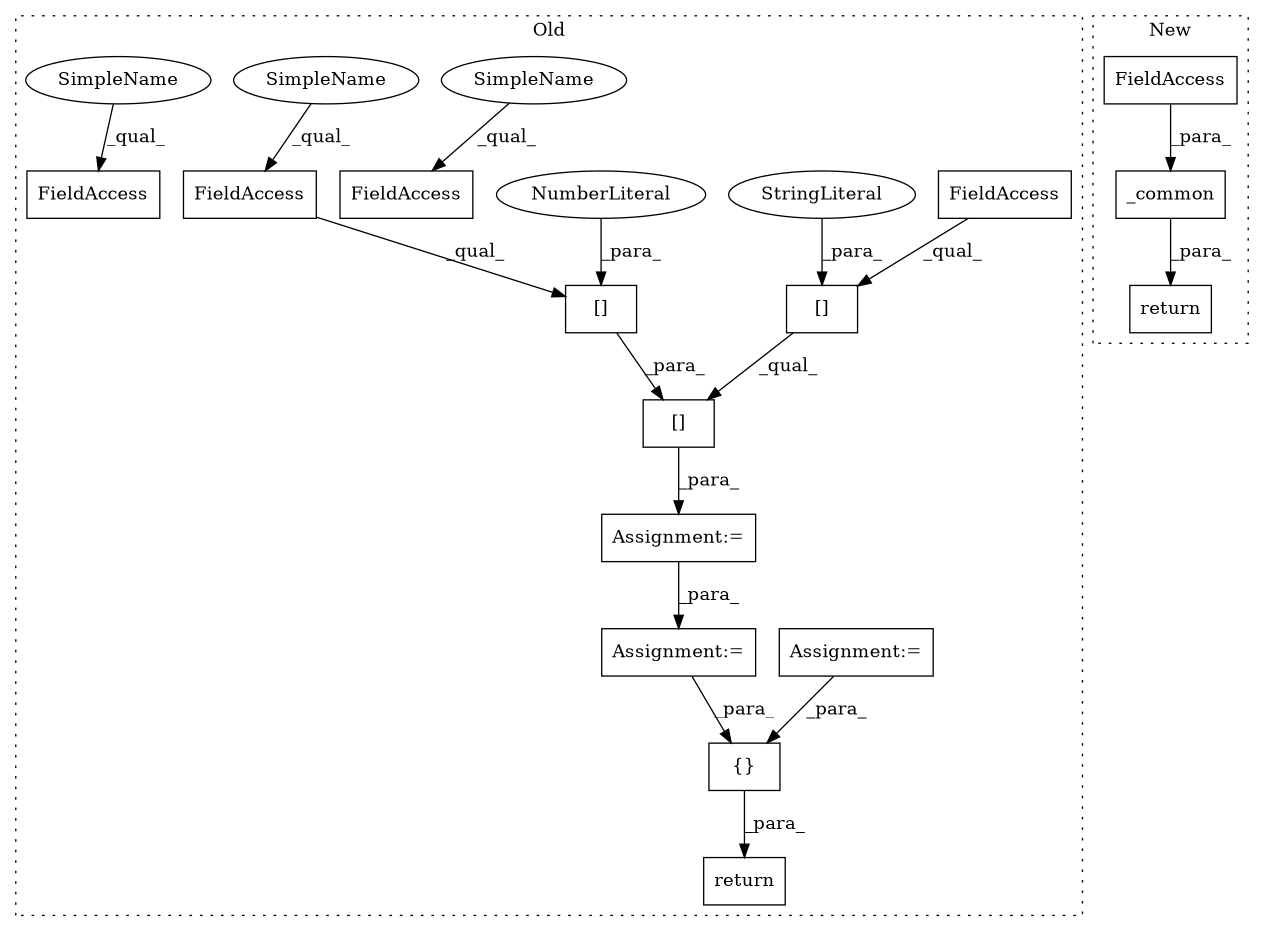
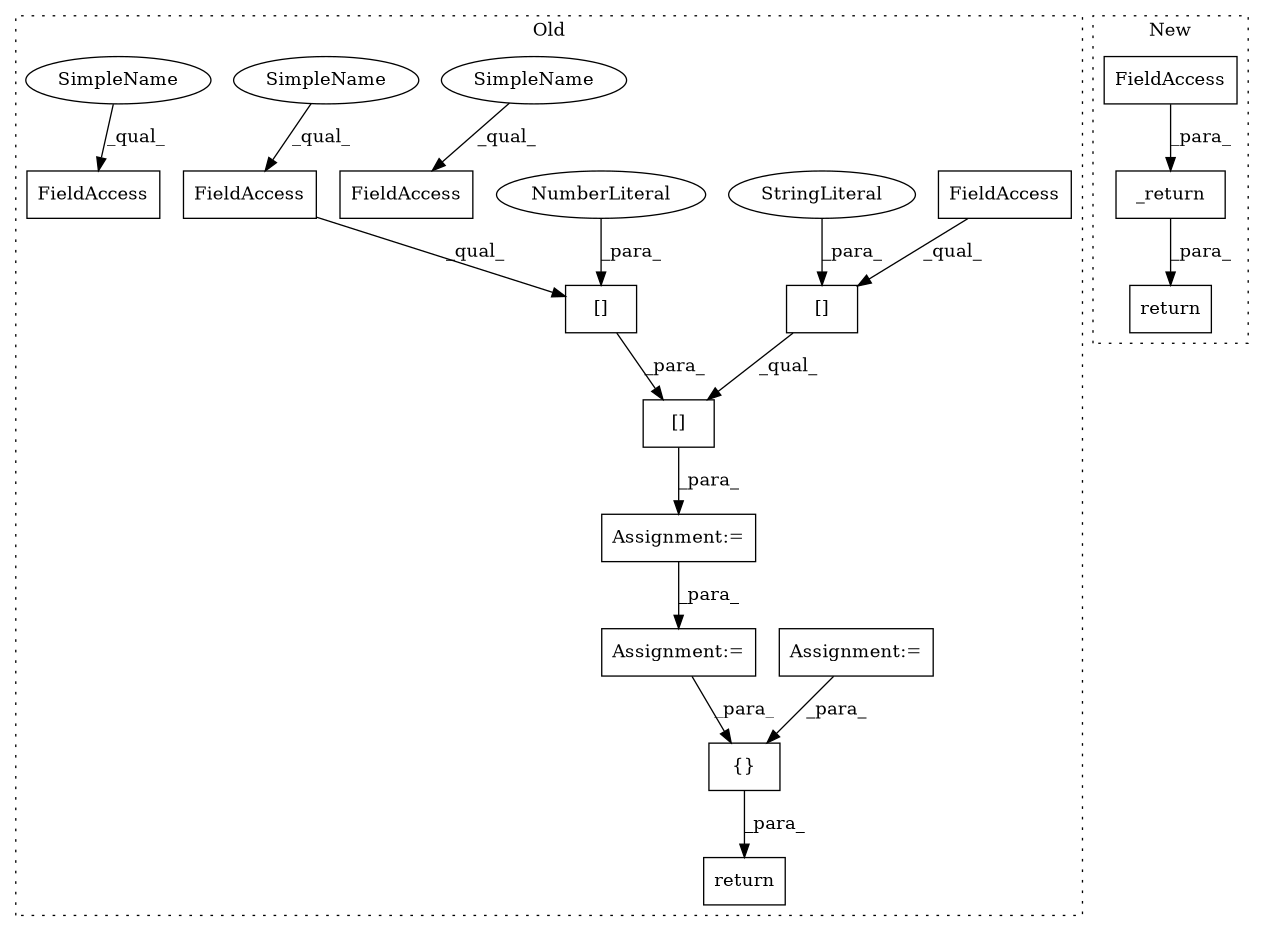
node "_common": label "_common" -> "_return"
